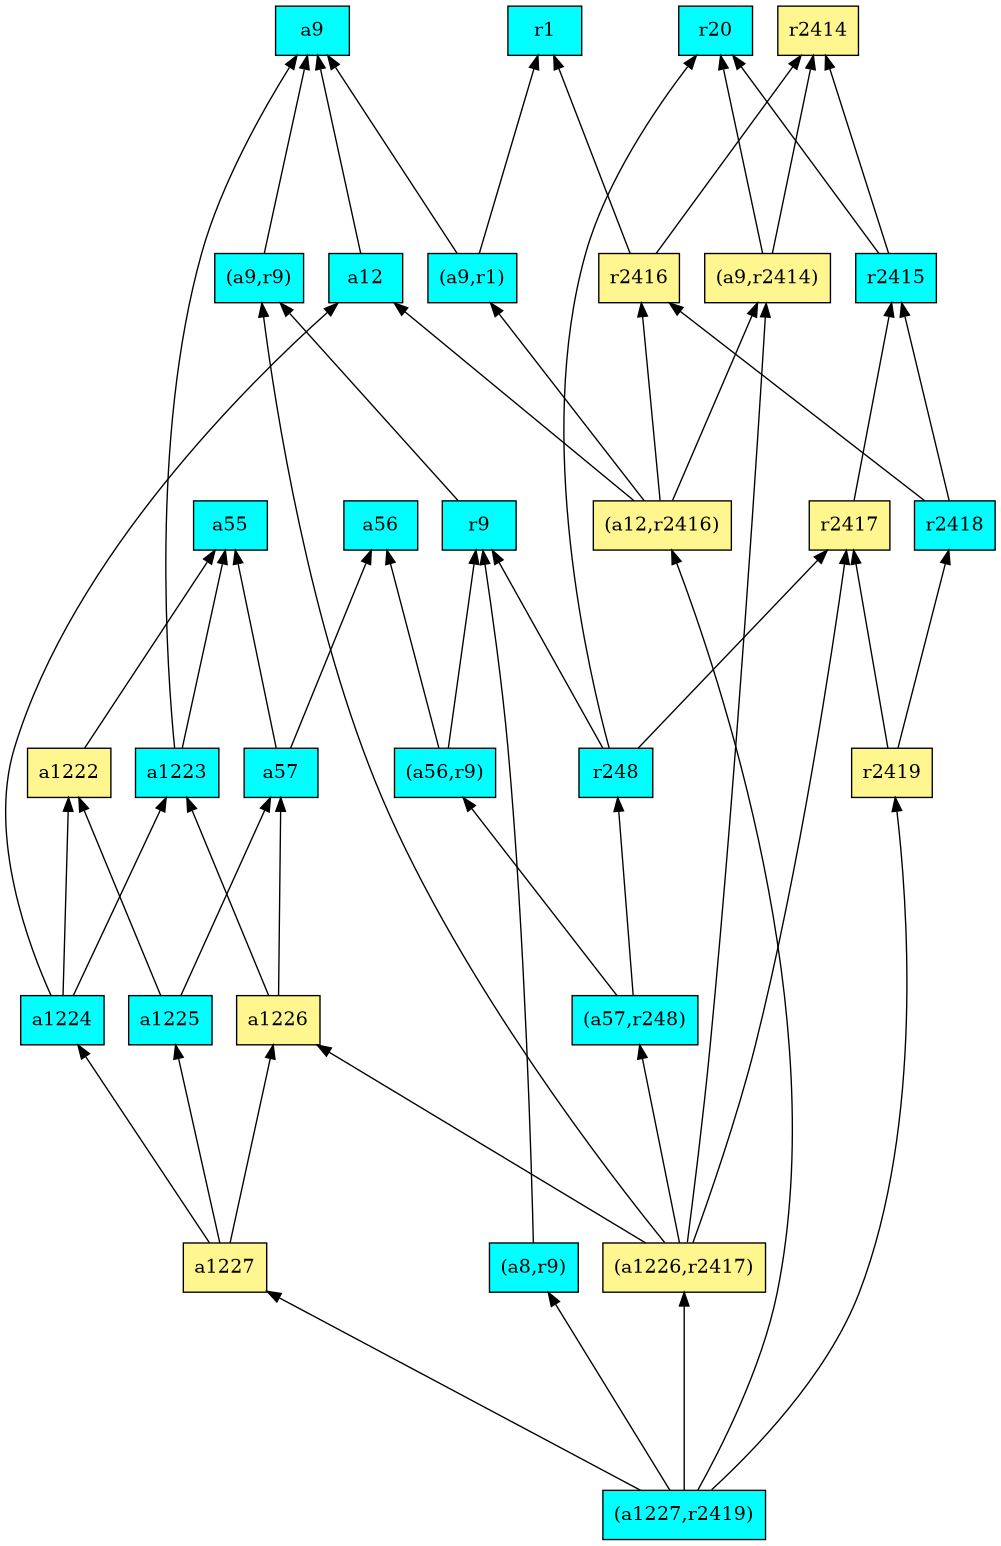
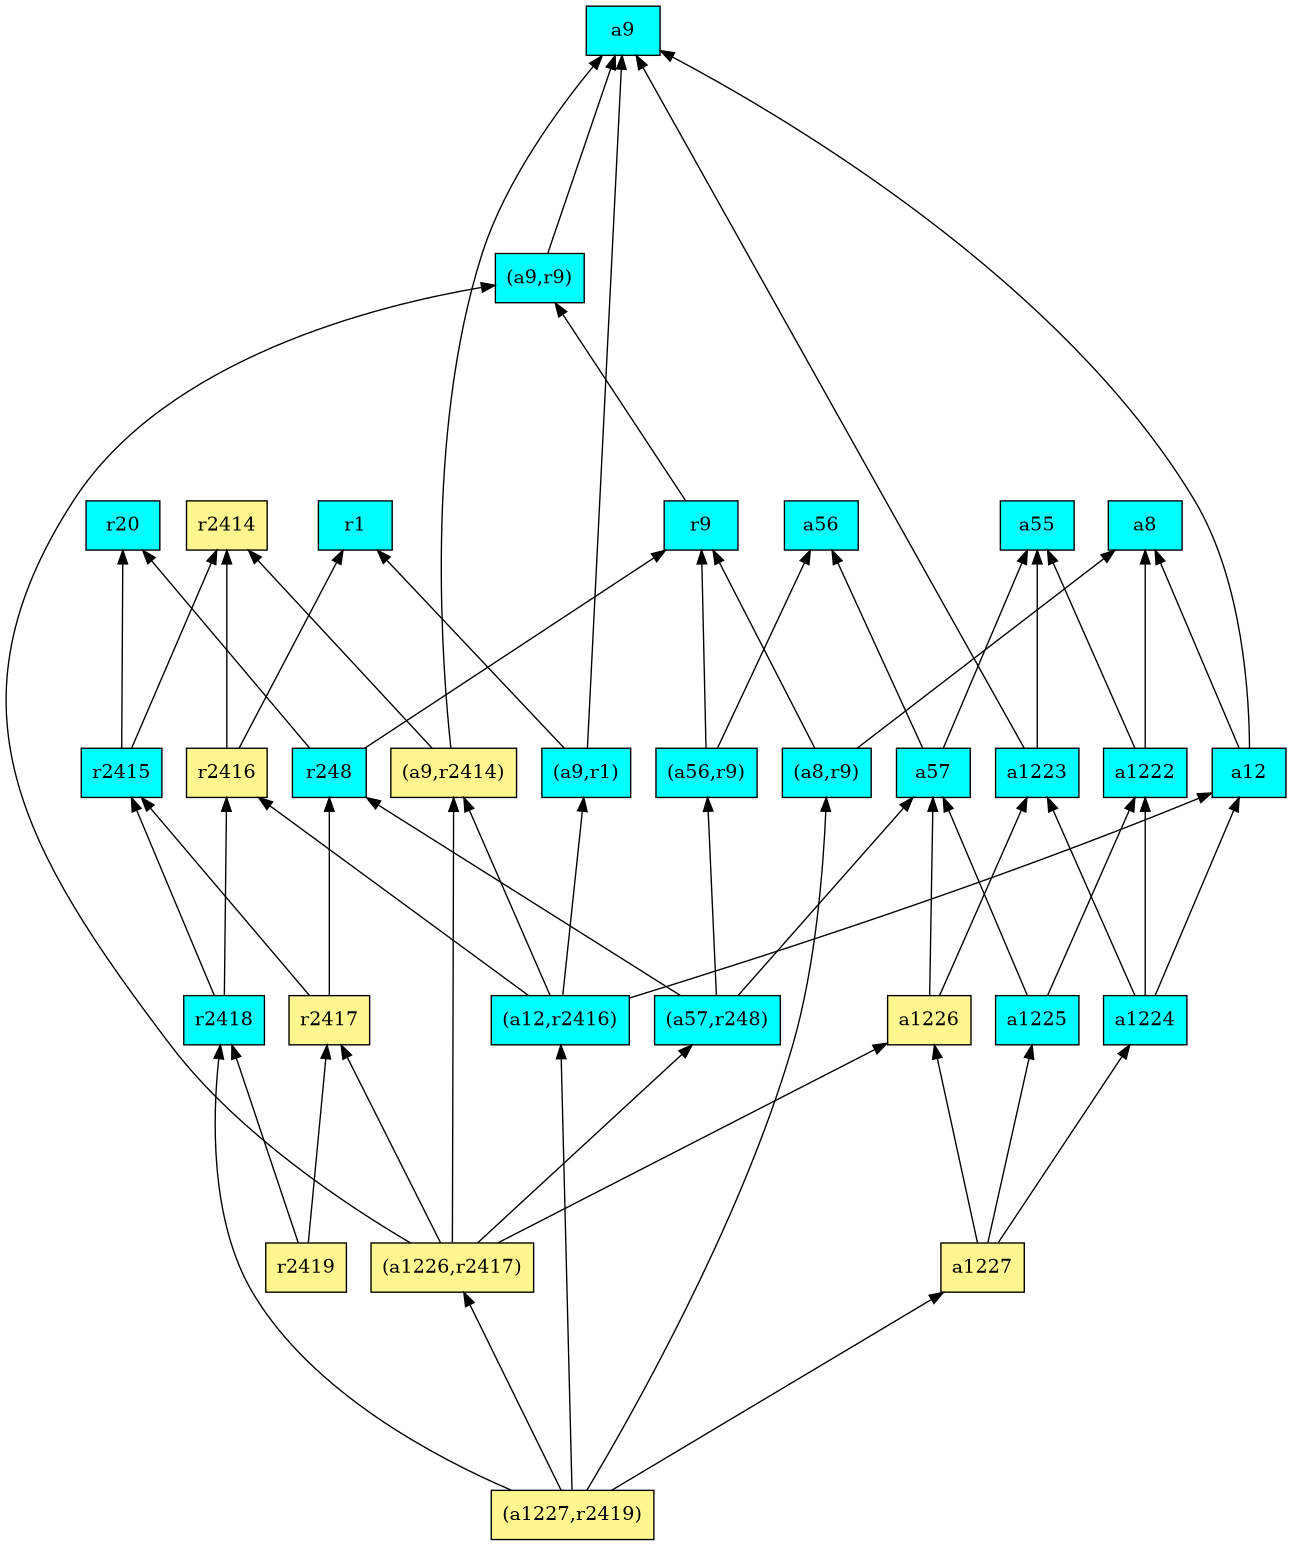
edge "(a9,r2414)" -> "r20": now "(a9,r2414)" -> "a9"
node "(a12,r2416)": fillcolor khaki1 -> cyan
node "a8": added
edge "r248" -> "r2417": reversed
node "a1222": fillcolor khaki1 -> cyan
edge "(a57,r248)" -> "a57": added
edge "(a1227,r2419)" -> "r2419": now "(a1227,r2419)" -> "r2418"
node "(a1227,r2419)": fillcolor cyan -> khaki1
